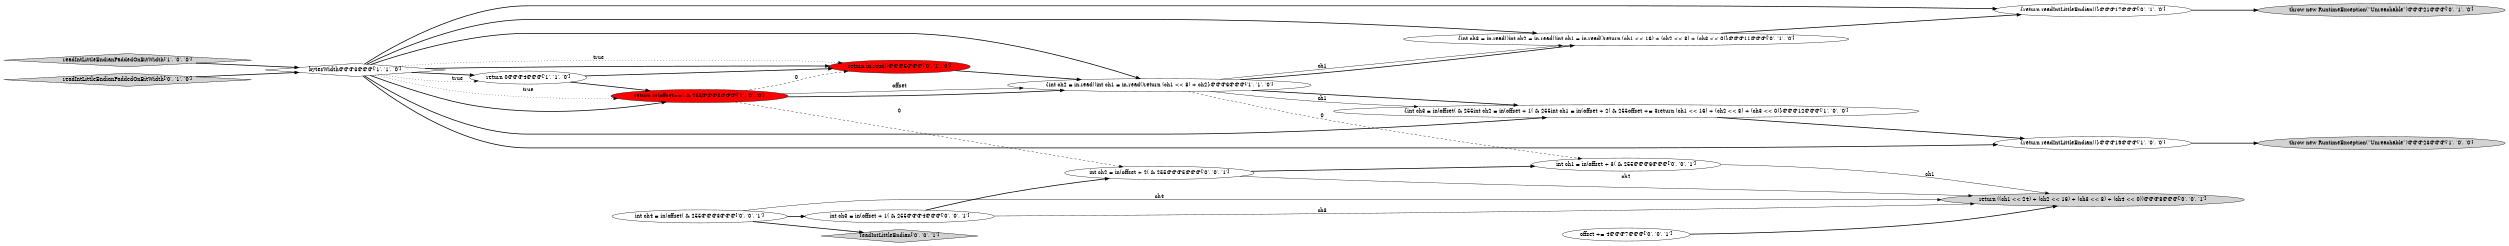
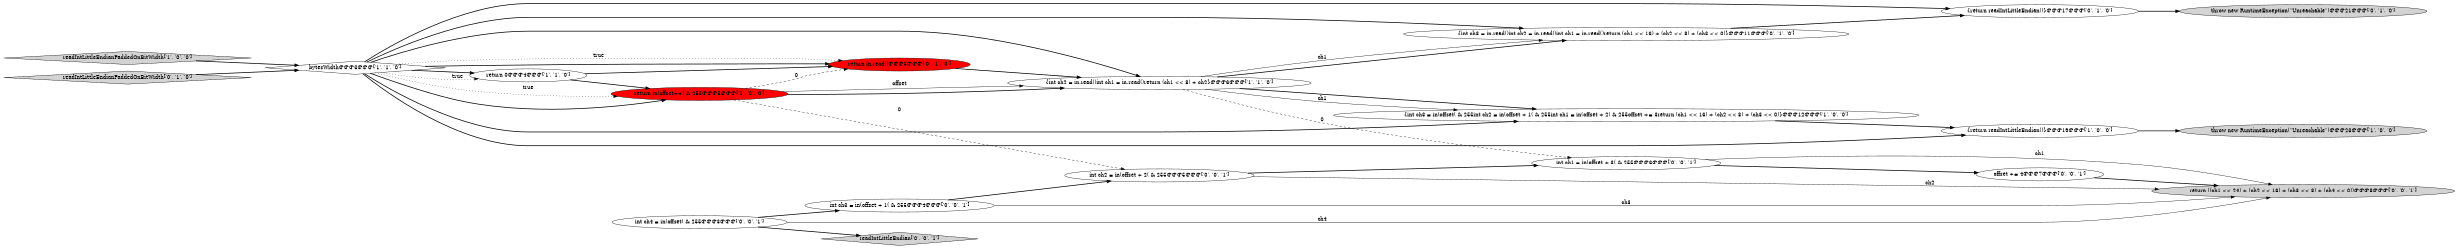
edge "int ch1 = in(offset + 3( & 255@@@6@@@['0', '0', '1']" -> "offset += 4@@@7@@@['0', '0', '1']": added
